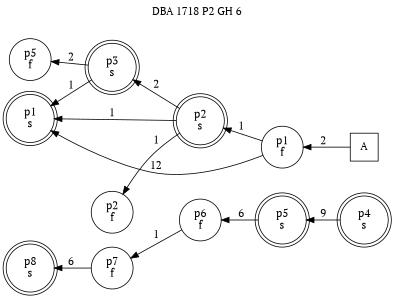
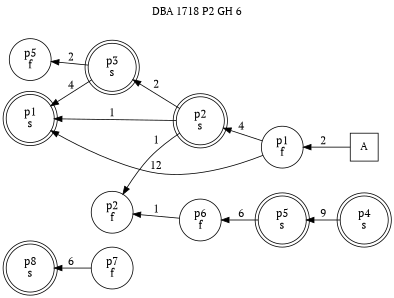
edge "p3 s" -> "p1 s": label "1" -> "4"
edge "p1 f" -> "p2 s": label "1" -> "4"
edge "p6 f" -> "p7 f": now "p6 f" -> "p2 f"
